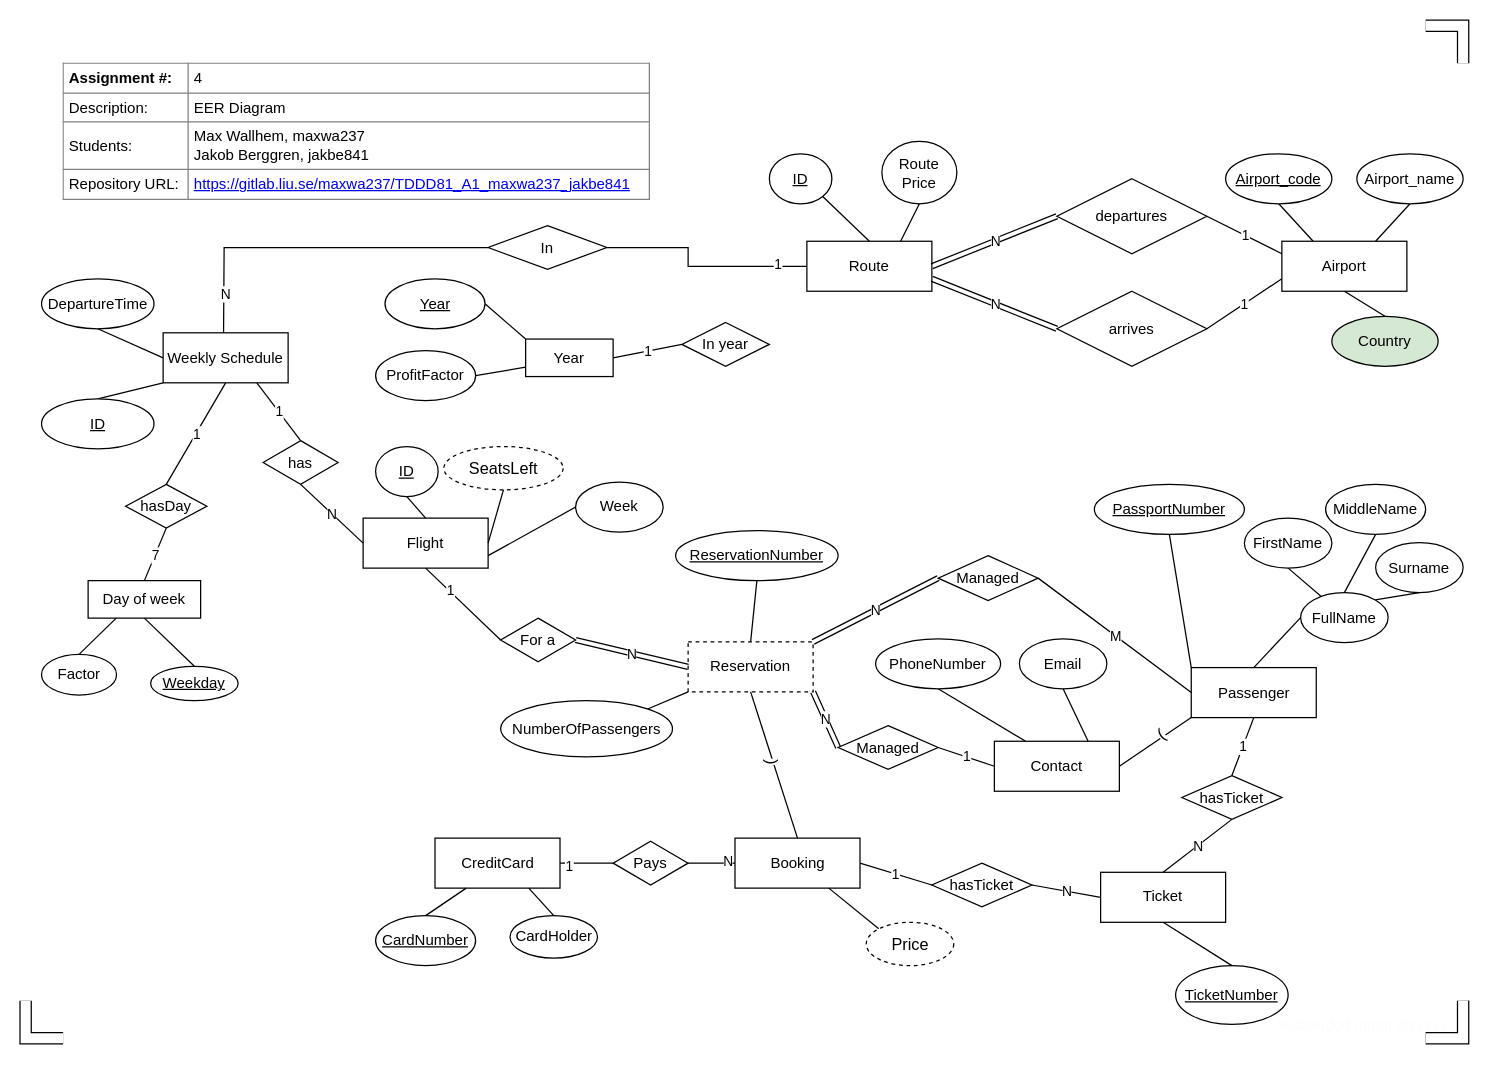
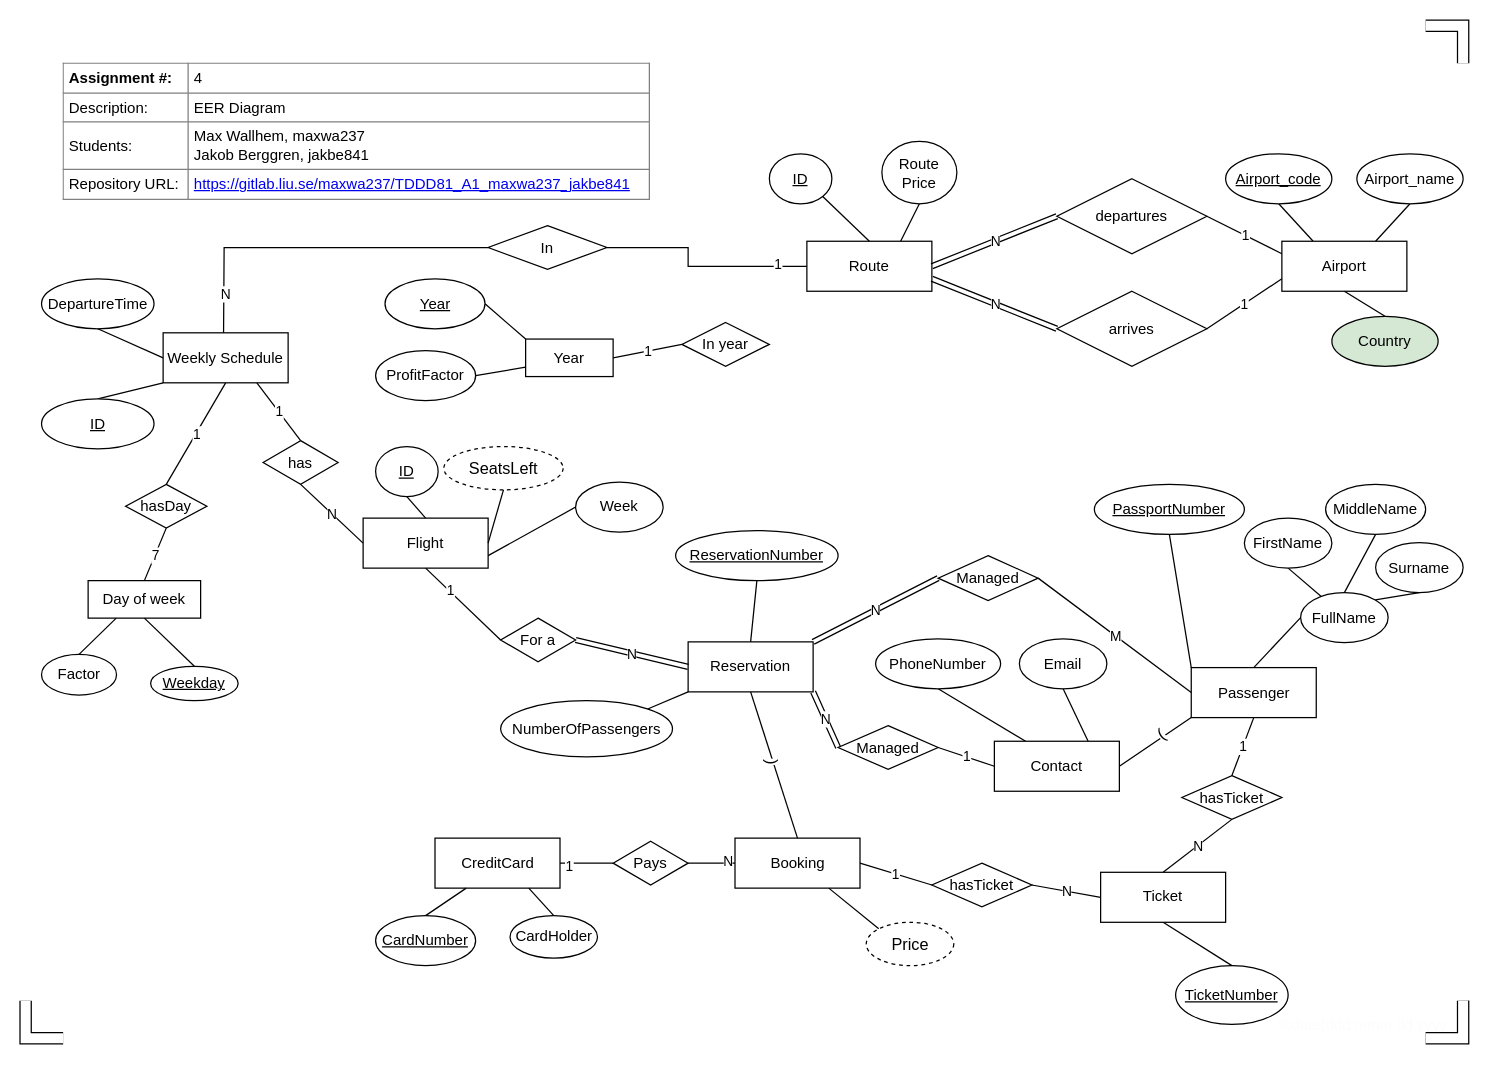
node "Reservation": style dashed -> solid
